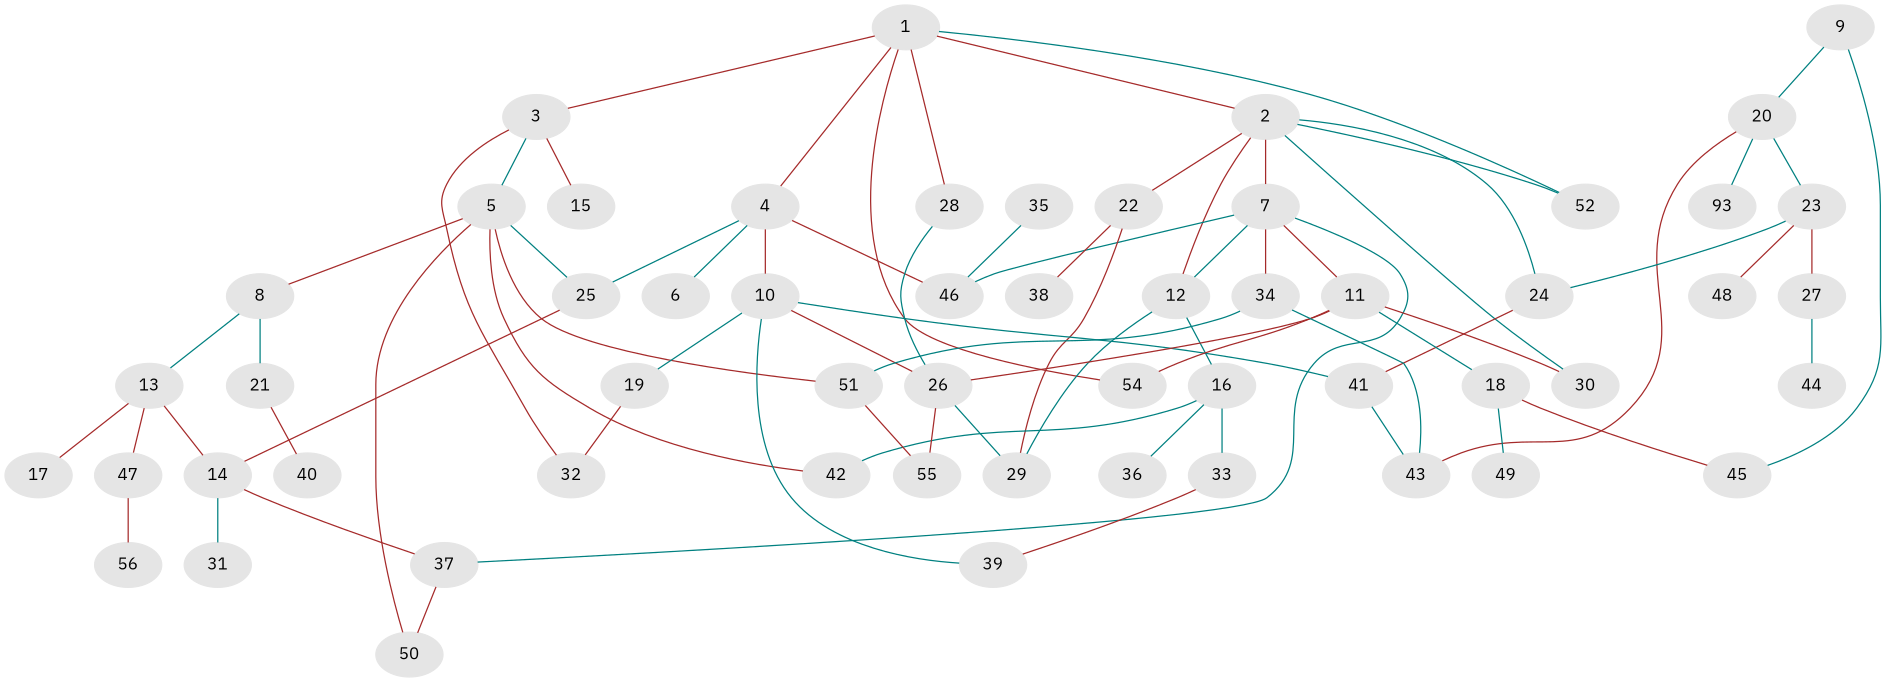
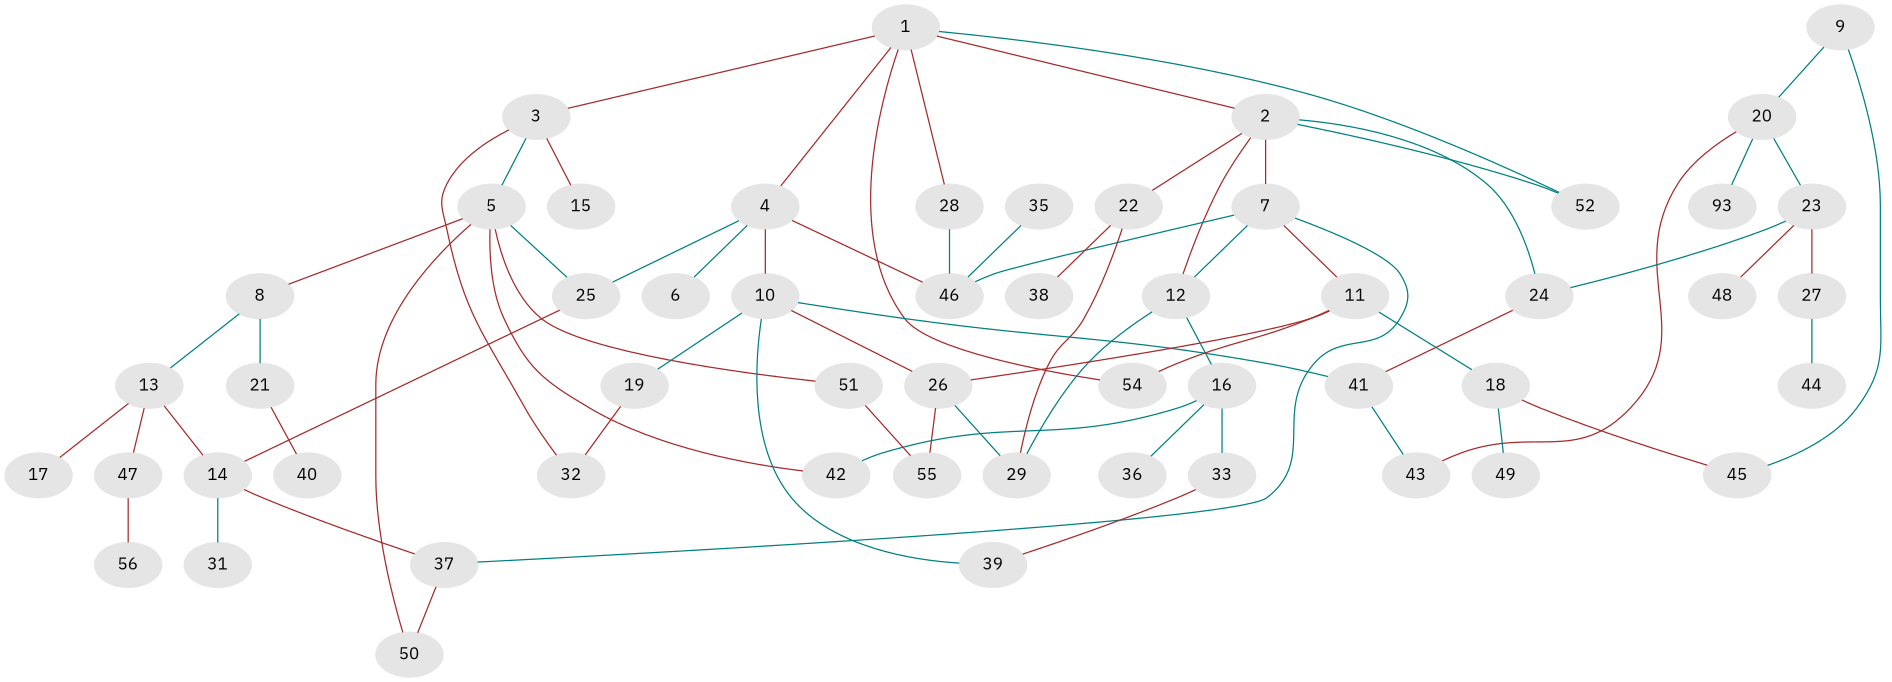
edge "28" -- "26": now "28" -- "46"
node "34": removed
node "30": removed
